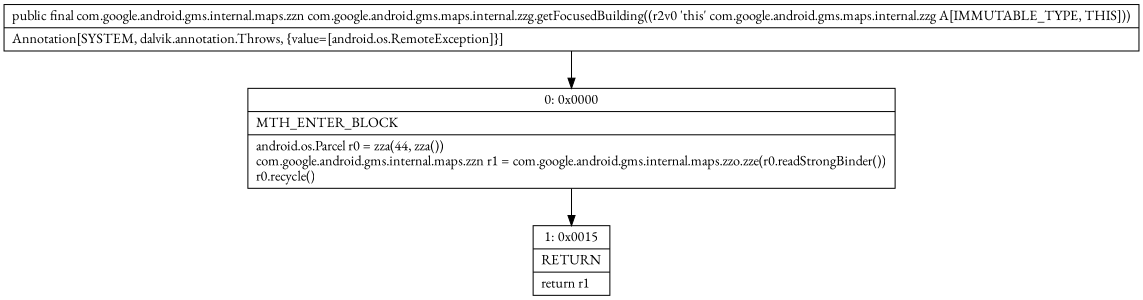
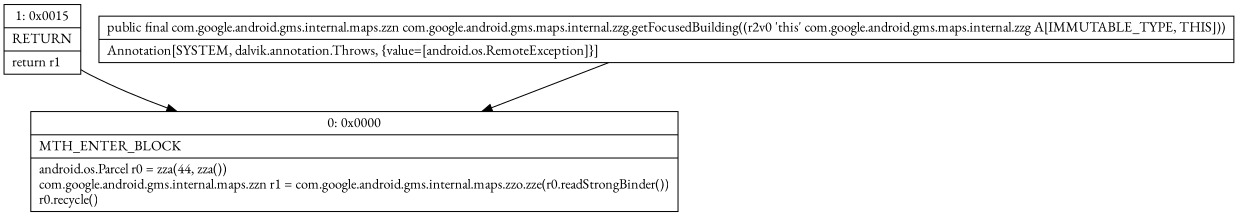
edge "0: 0x0000" -> "1: 0x0015": reversed
